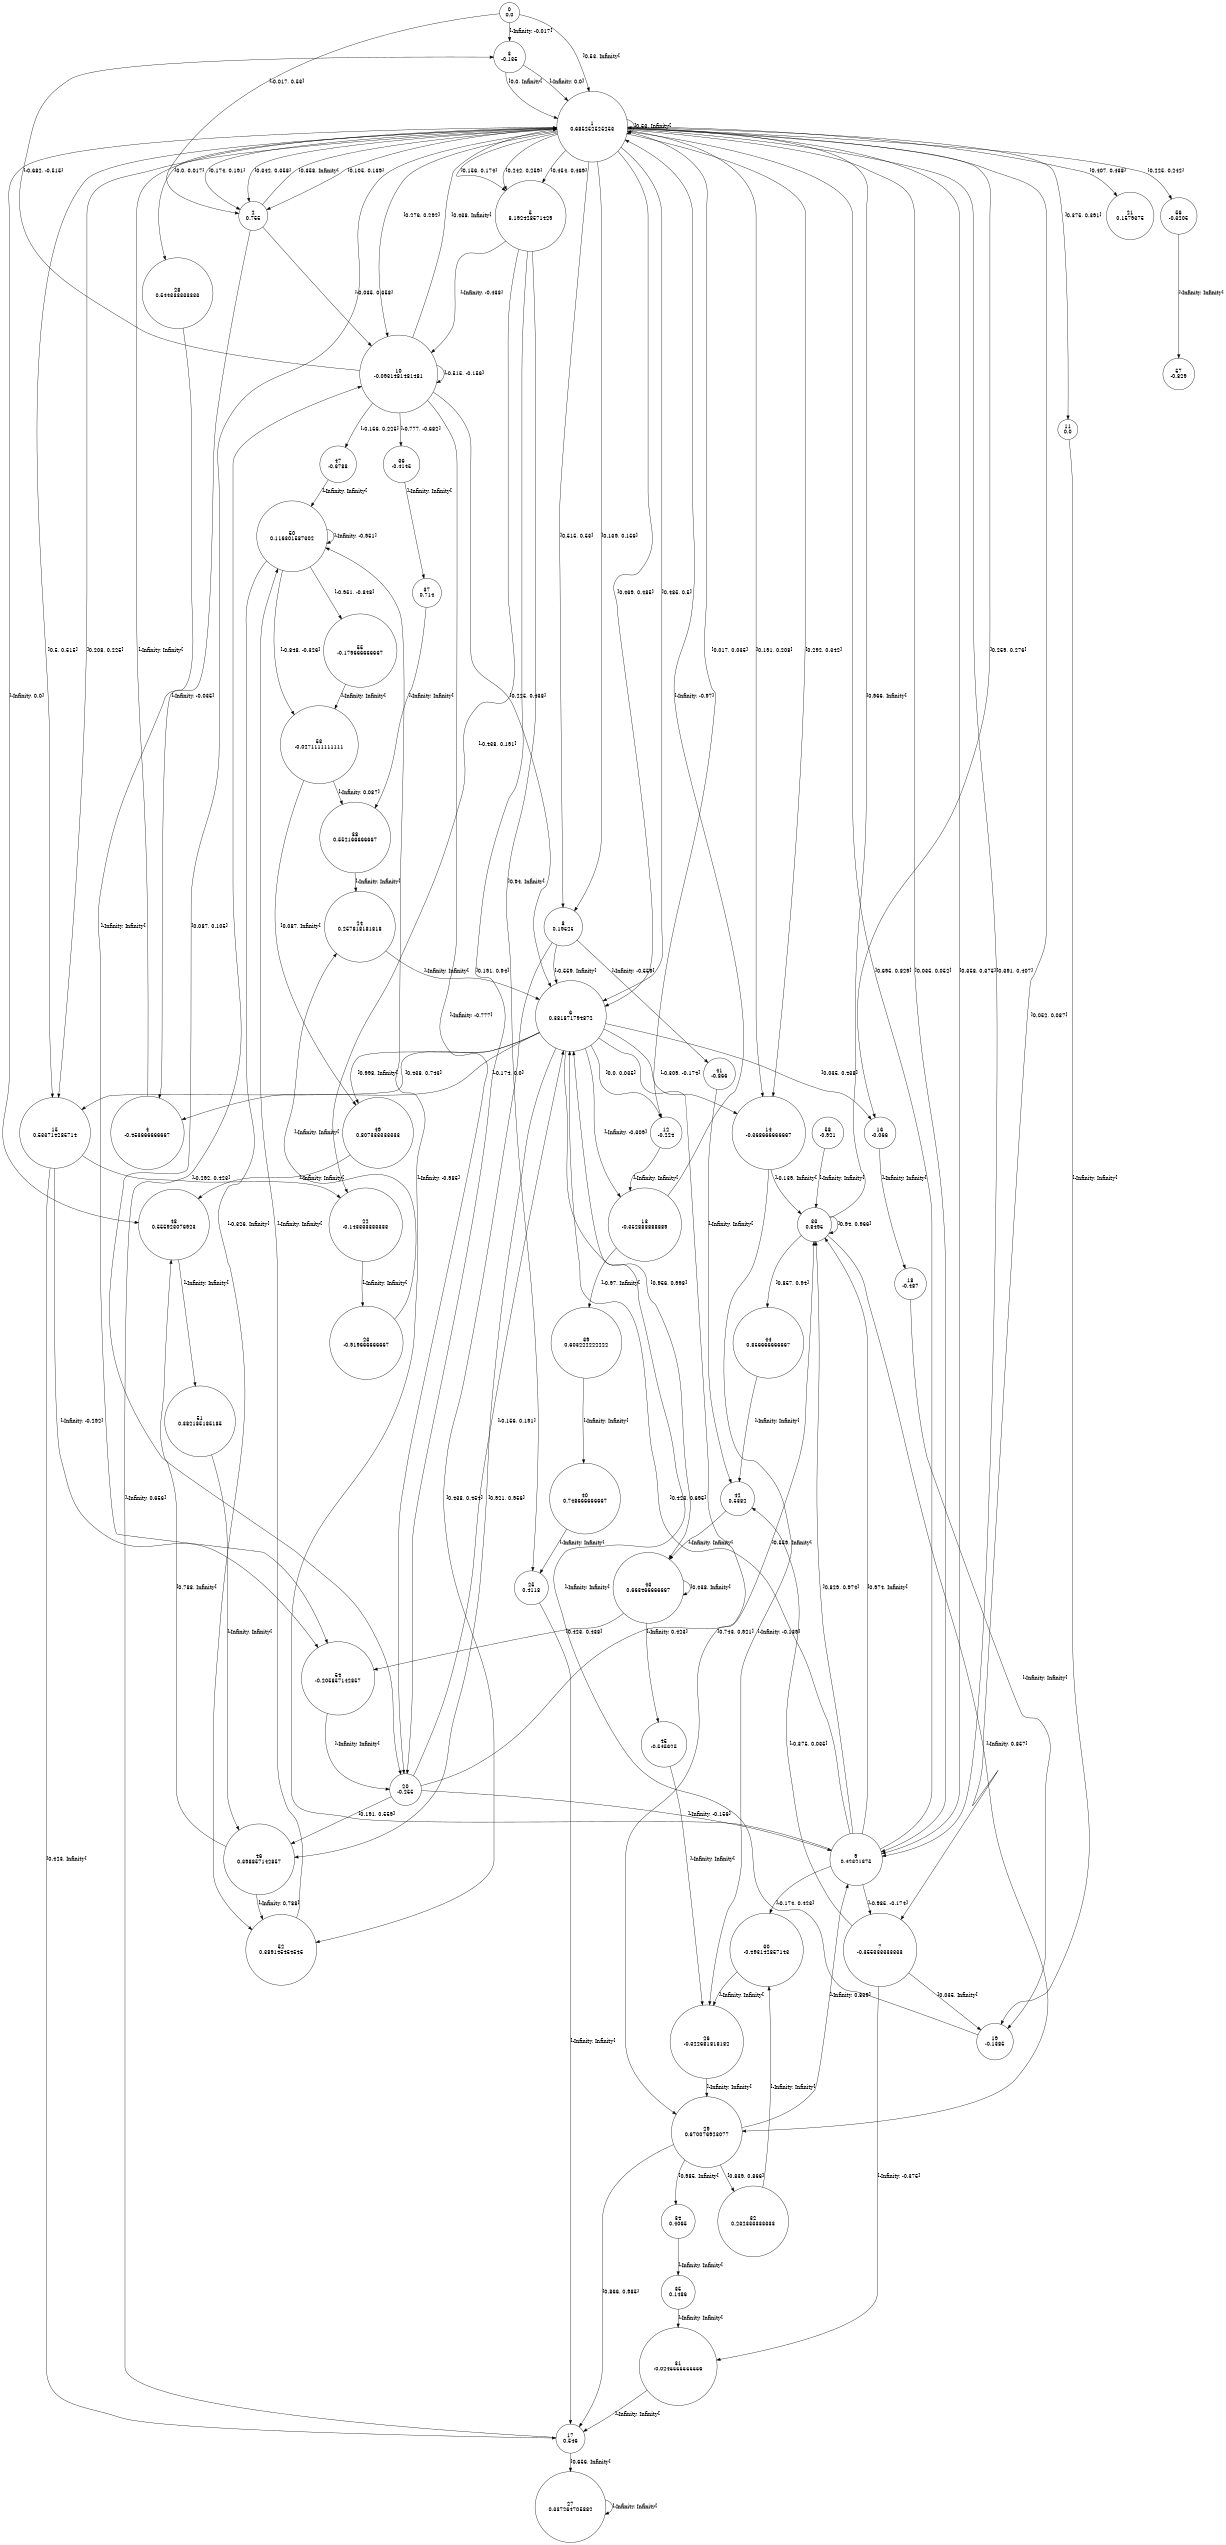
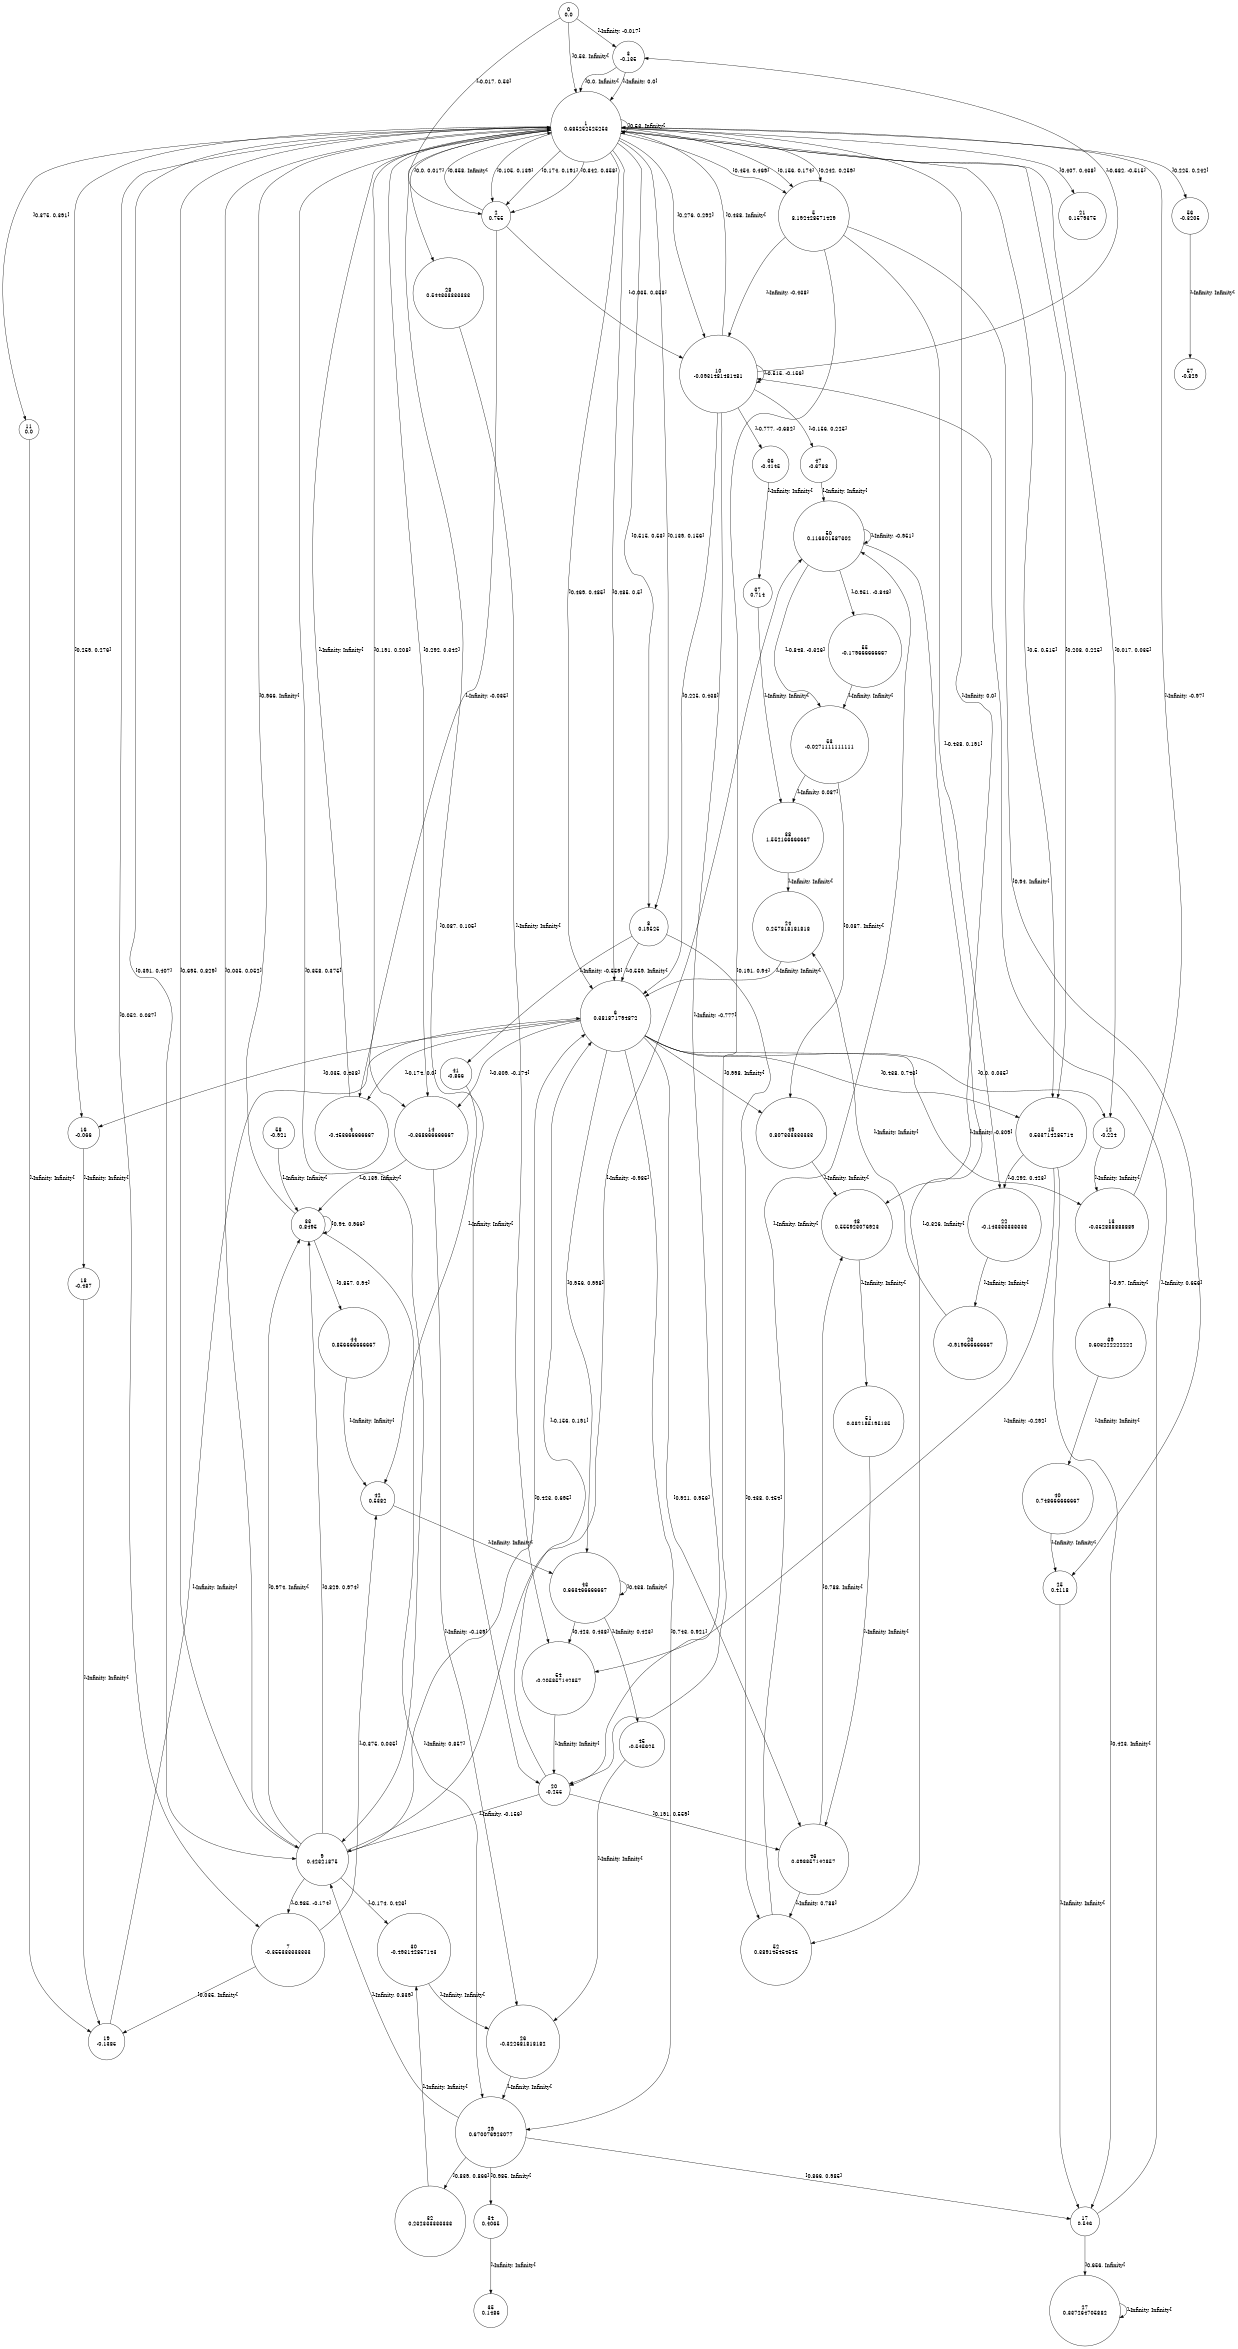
node "38 0.552166666667": label "38 0.552166666667" -> "38 1.552166666667"
node "51 0.382185185185": label "51 0.382185185185" -> "51 0.382185195185"
edge "20 -0.255" -> "33 0.8495": removed, label "]0.559, Infinity["
node "31 -0.0245555555556": removed
